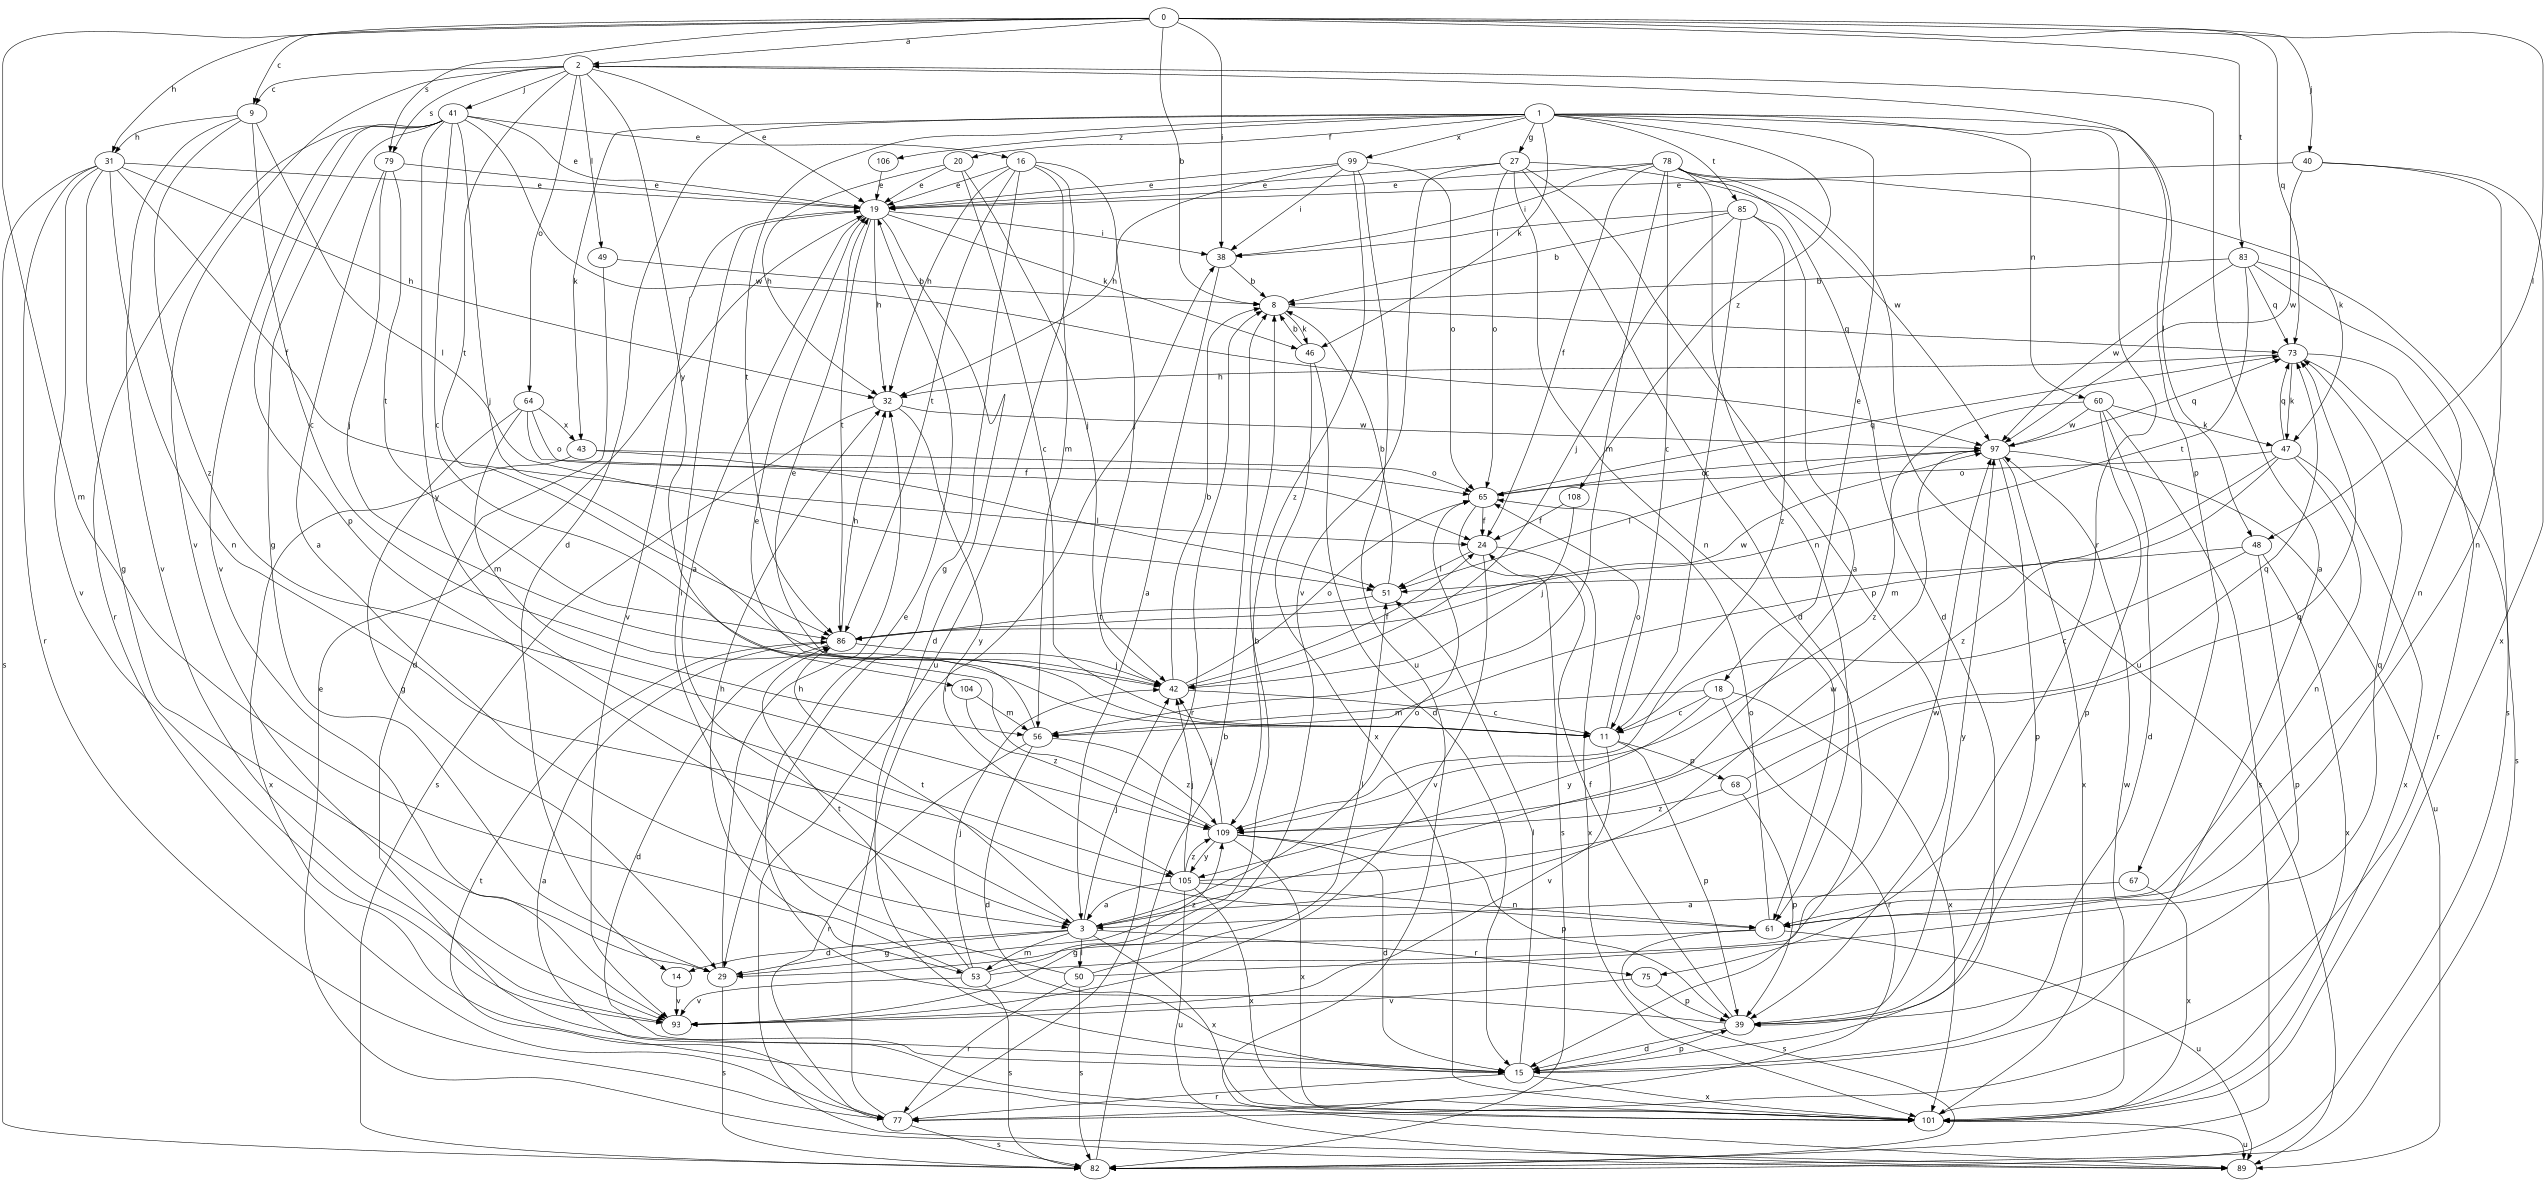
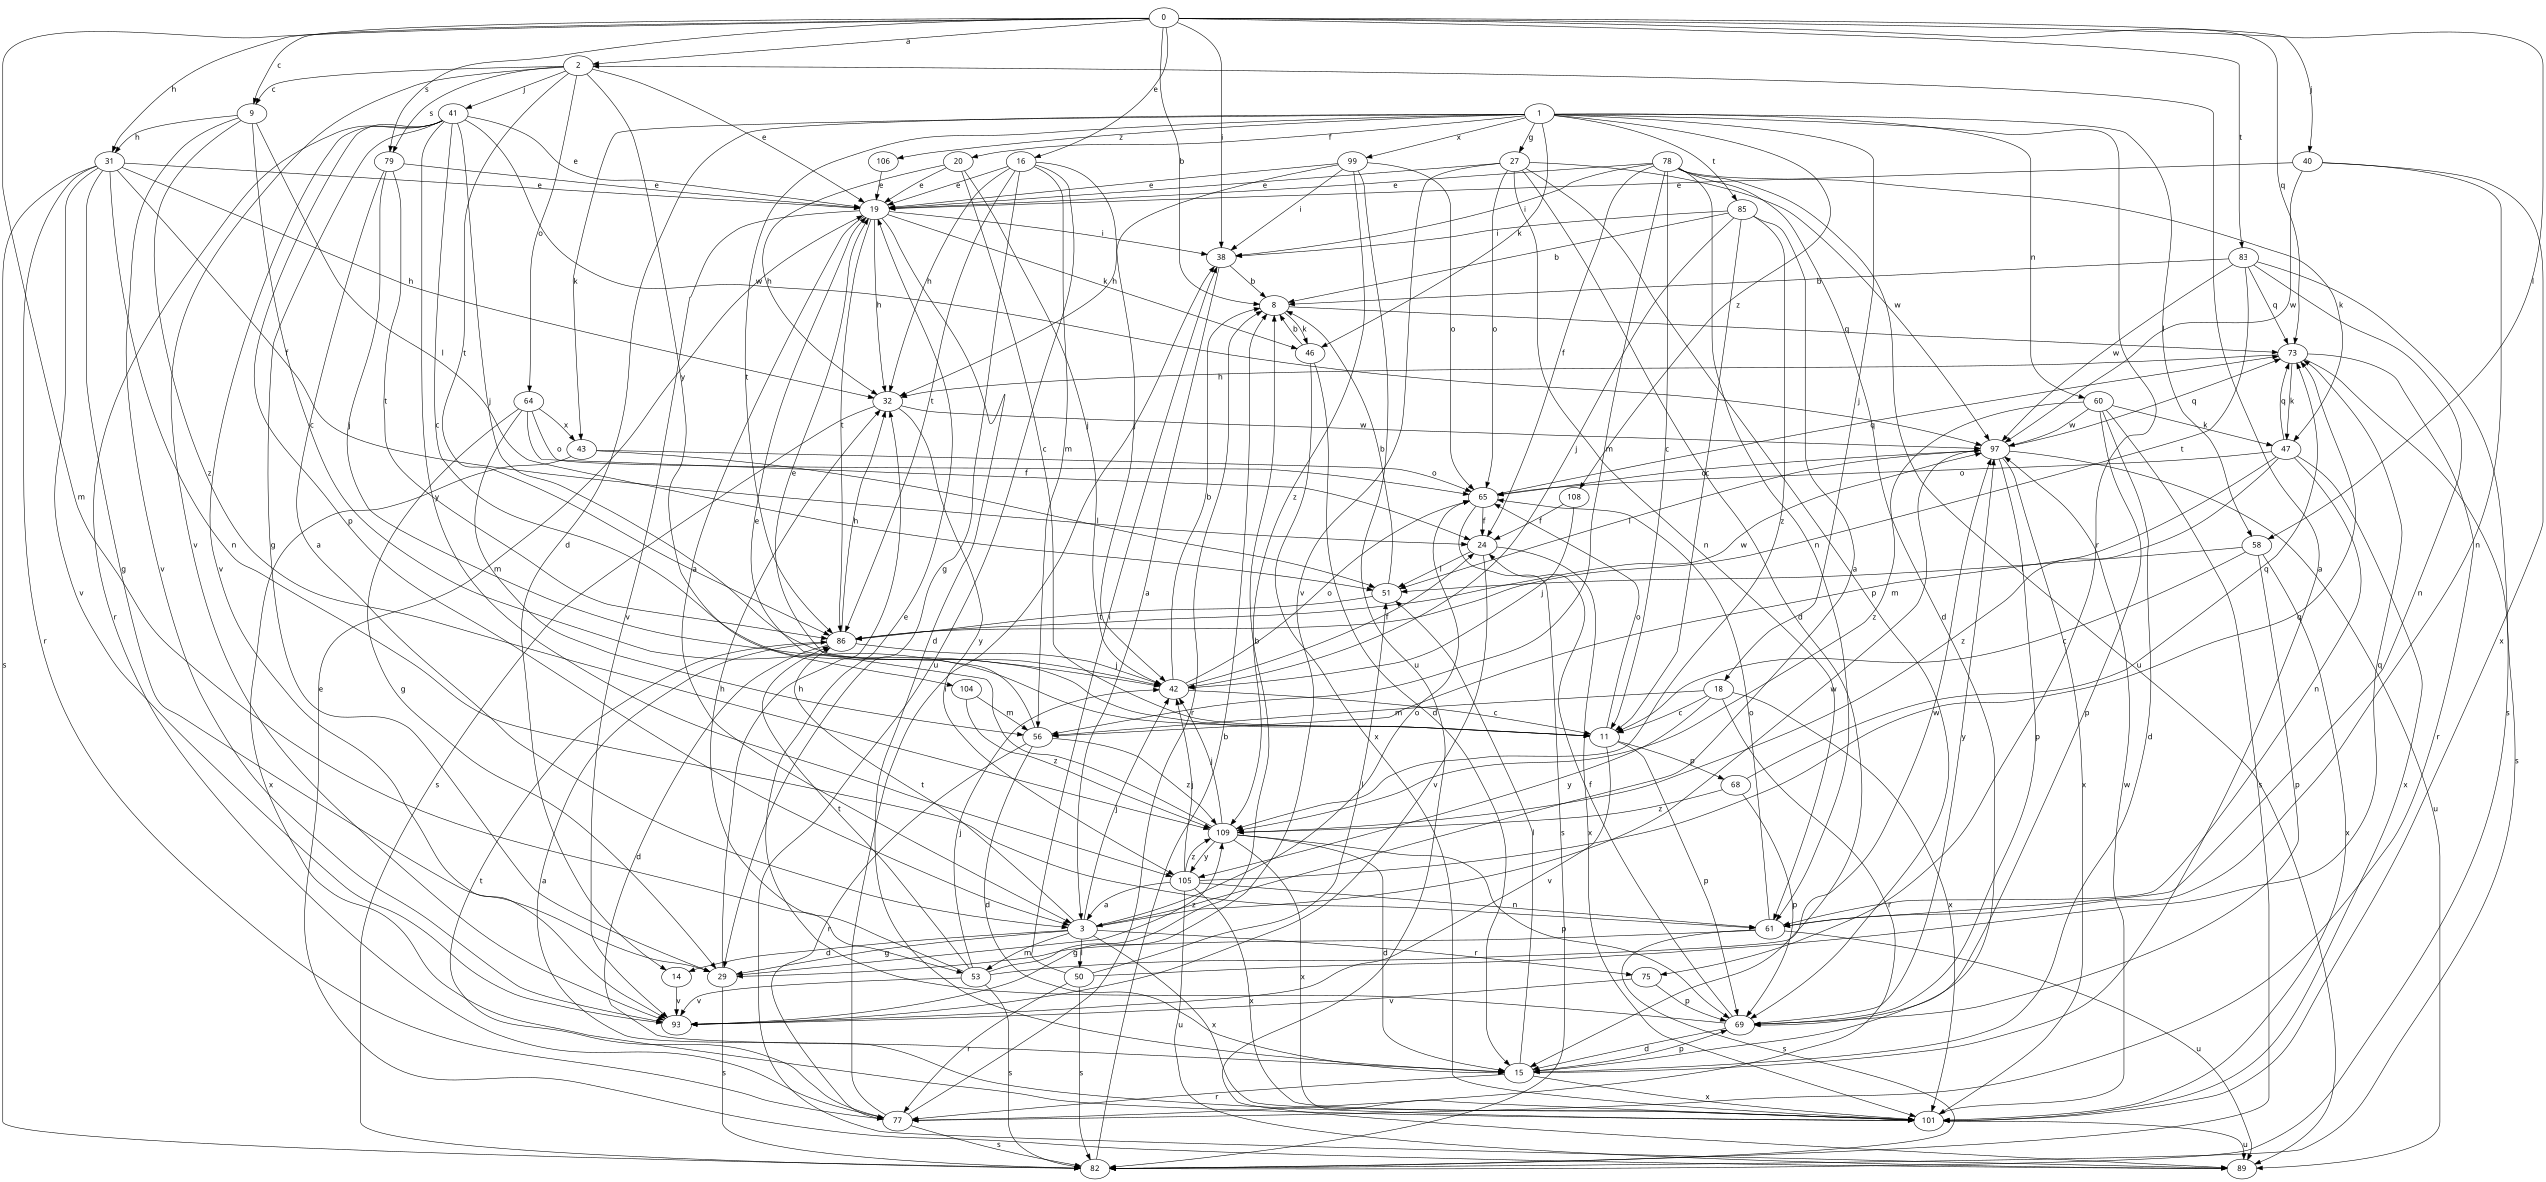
edge "41" -> "16": now "0" -> "16"
node "49": removed
edge "1" -> "18": label "e" -> "j"
node "48": label "48" -> "58"
edge "50" -> "19": now "50" -> "38"
node "67": removed
node "39": label "39" -> "69"
